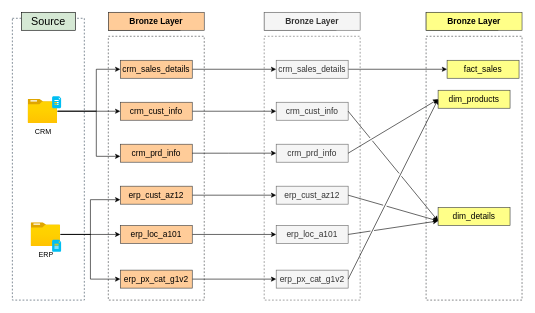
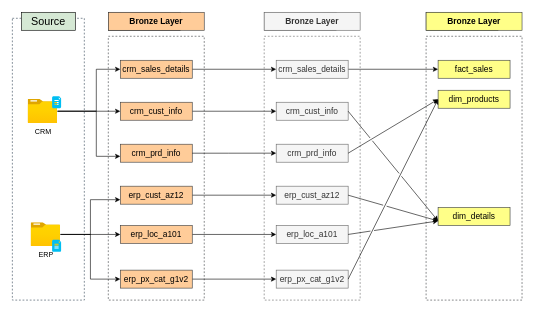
node "fact_sales": moved (483, 69) -> (474, 69)
